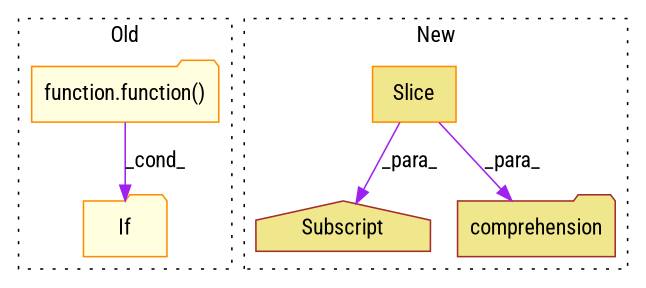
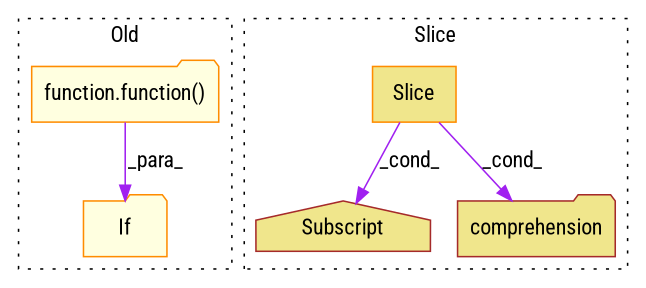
cluster "New": label "New" -> "Slice"
edge "function.function()" -> "If": label "_cond_" -> "_para_"
edge "Slice" -> "Subscript": label "_para_" -> "_cond_"
edge "Slice" -> "comprehension": label "_para_" -> "_cond_"
